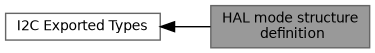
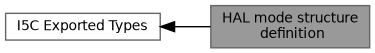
node "I2C Exported Types": label "I2C Exported Types" -> "I5C Exported Types"
